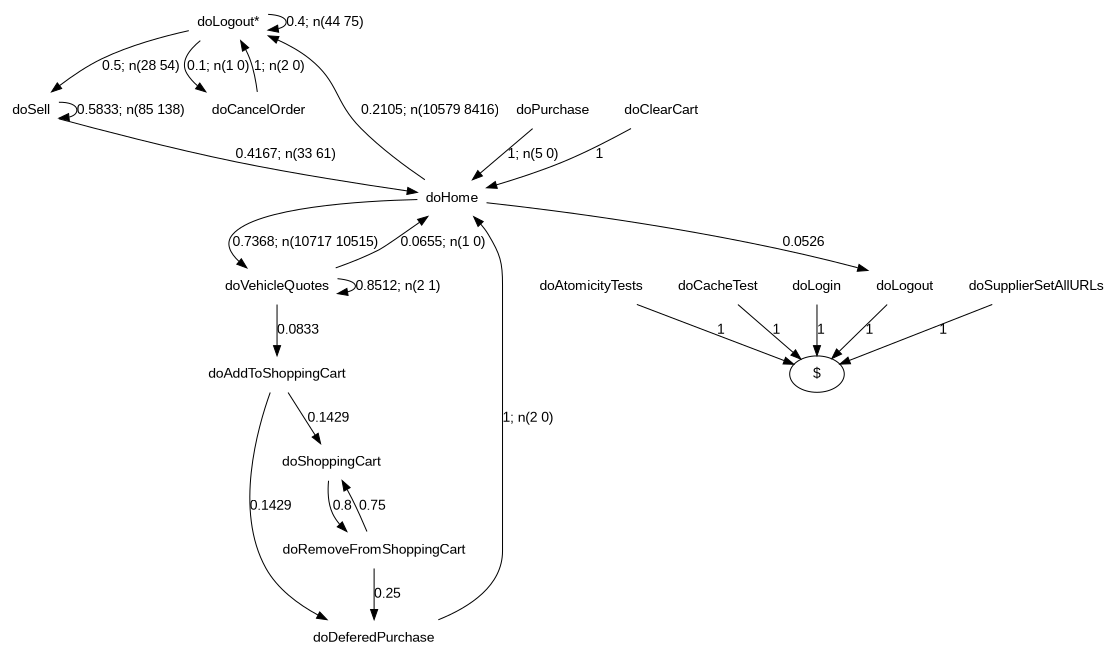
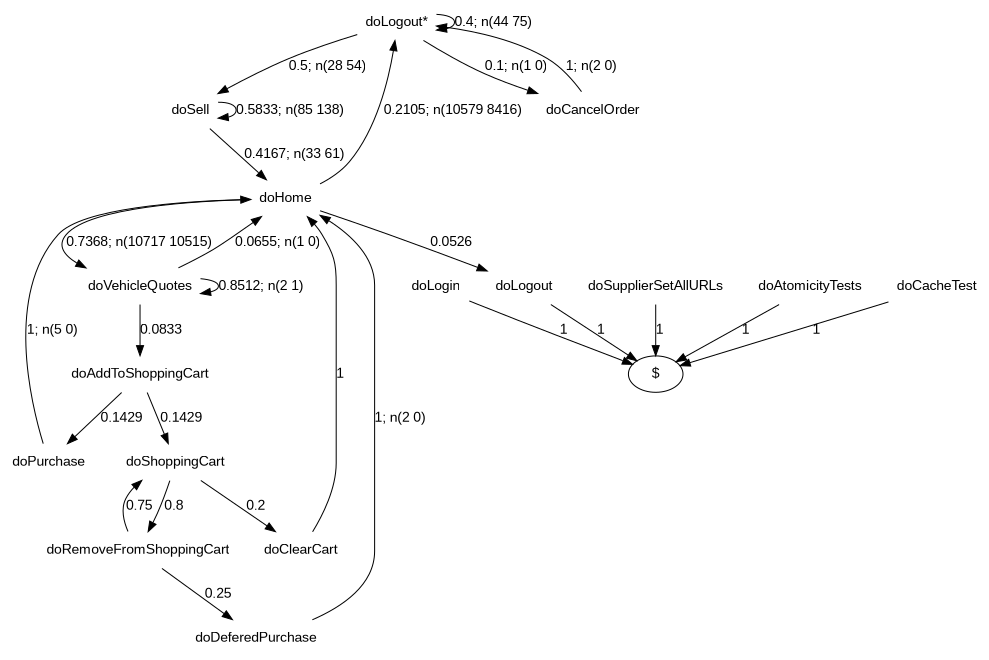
edge "doShoppingCart" -> "doClearCart": added, label "0.2"
edge "doAddToShoppingCart" -> "doDeferedPurchase": now "doAddToShoppingCart" -> "doPurchase"
